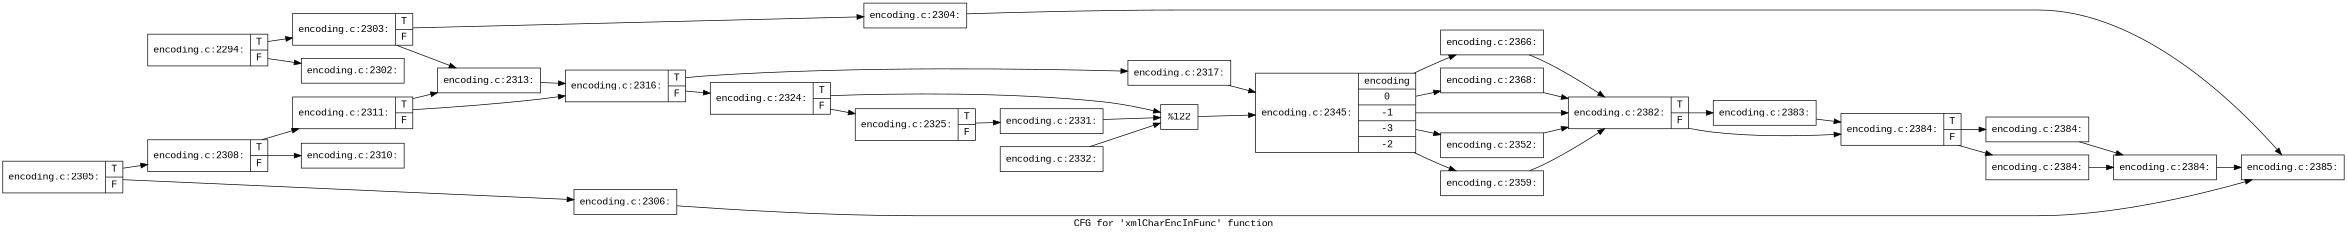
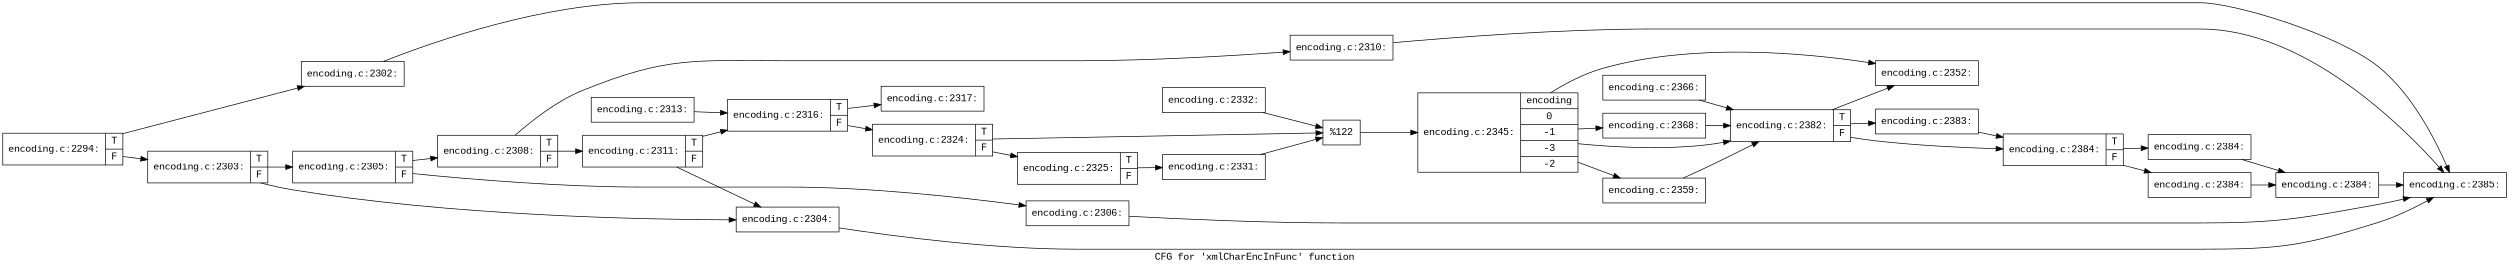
edge "encoding.c:2302:" -> "encoding.c:2385:": added
edge "encoding.c:2310:" -> "encoding.c:2385:": added
edge "encoding.c:2303:" -> "encoding.c:2313:": now "encoding.c:2303:" -> "encoding.c:2305:"
edge "encoding.c:2345:" -> "encoding.c:2366:": removed
edge "encoding.c:2317:" -> "encoding.c:2345:": removed
edge "encoding.c:2311:" -> "encoding.c:2313:": now "encoding.c:2311:" -> "encoding.c:2304:"
edge "encoding.c:2352:" -> "encoding.c:2382:": reversed
